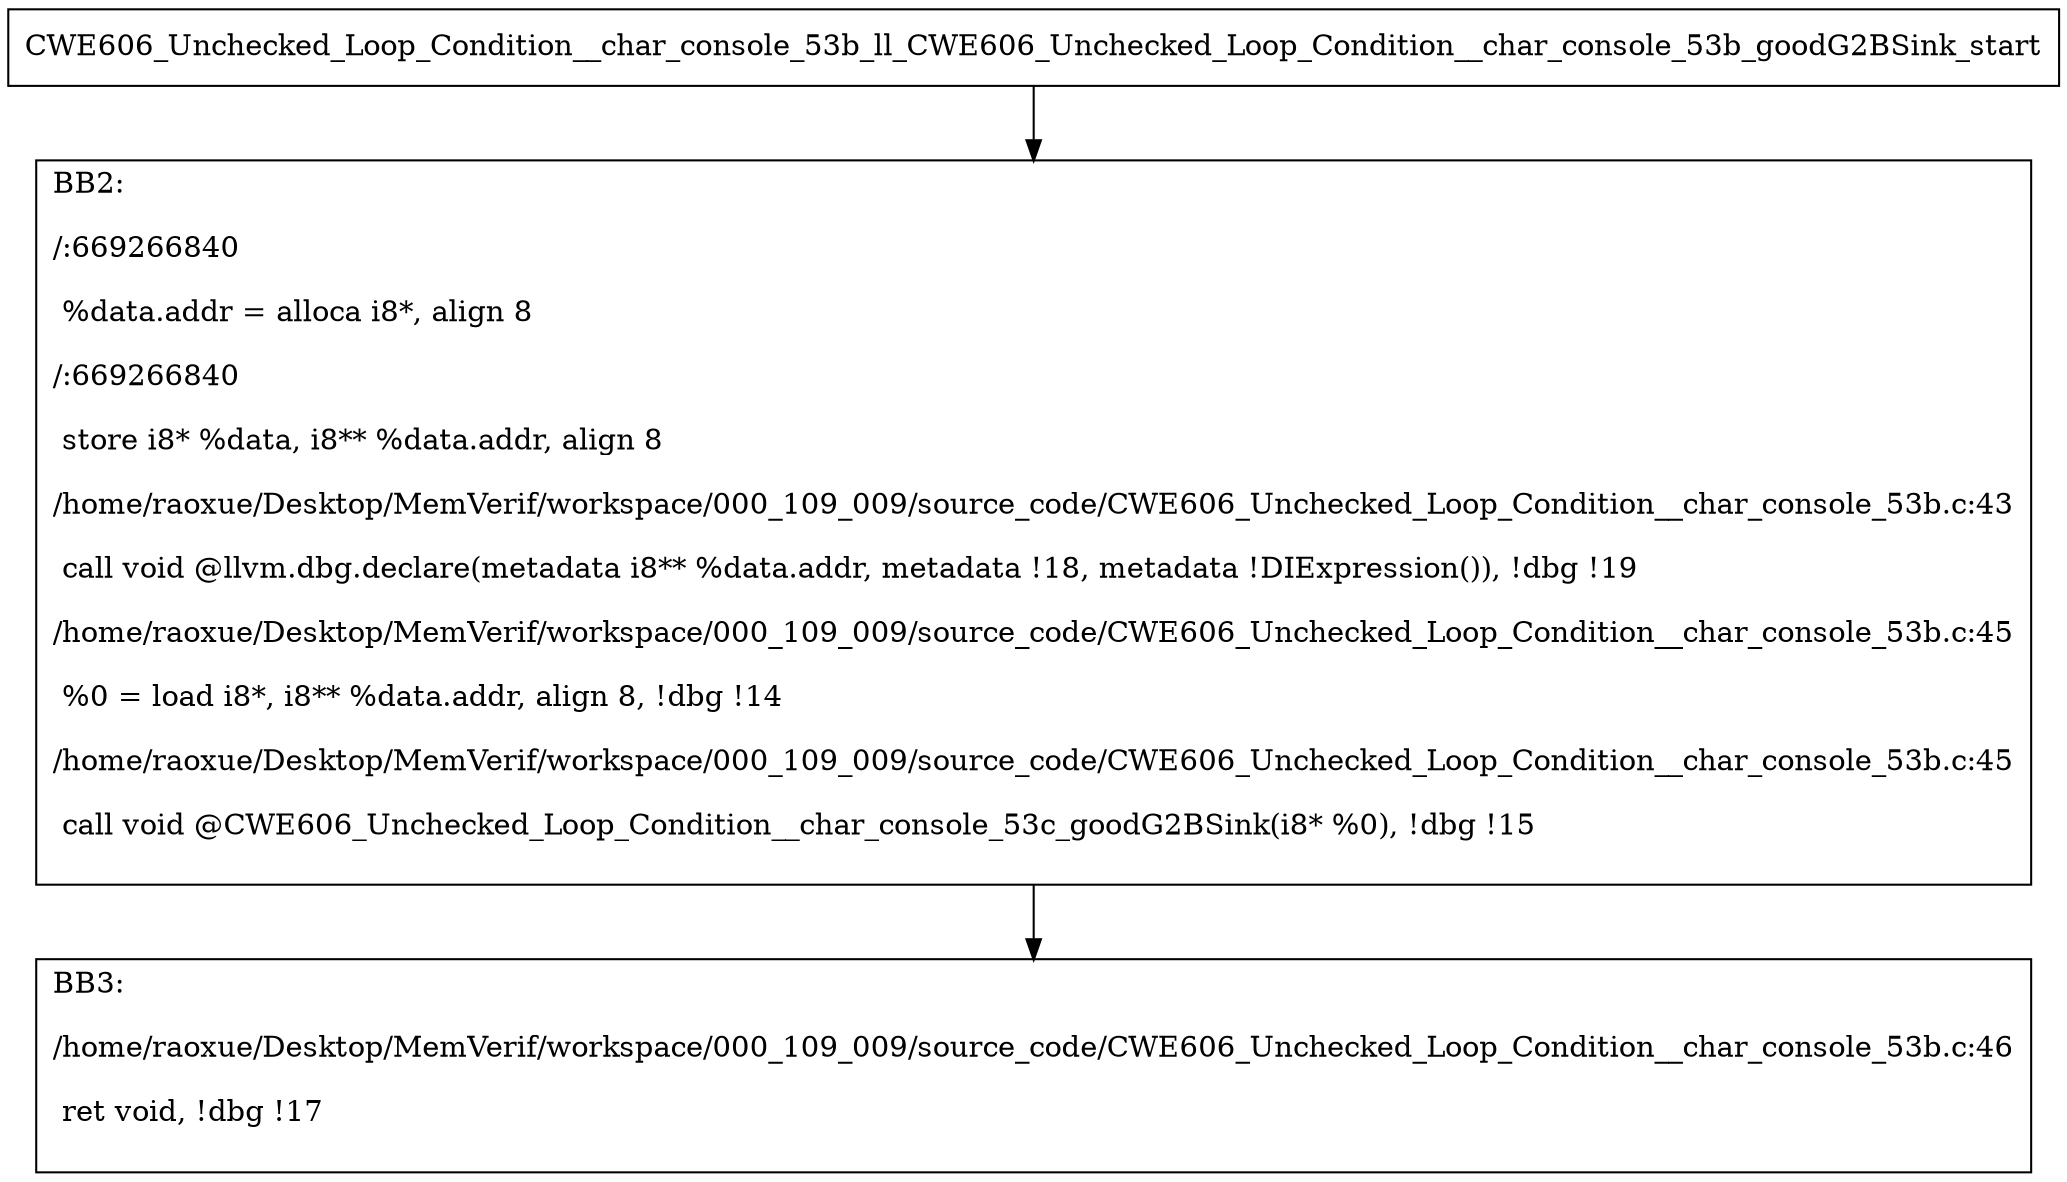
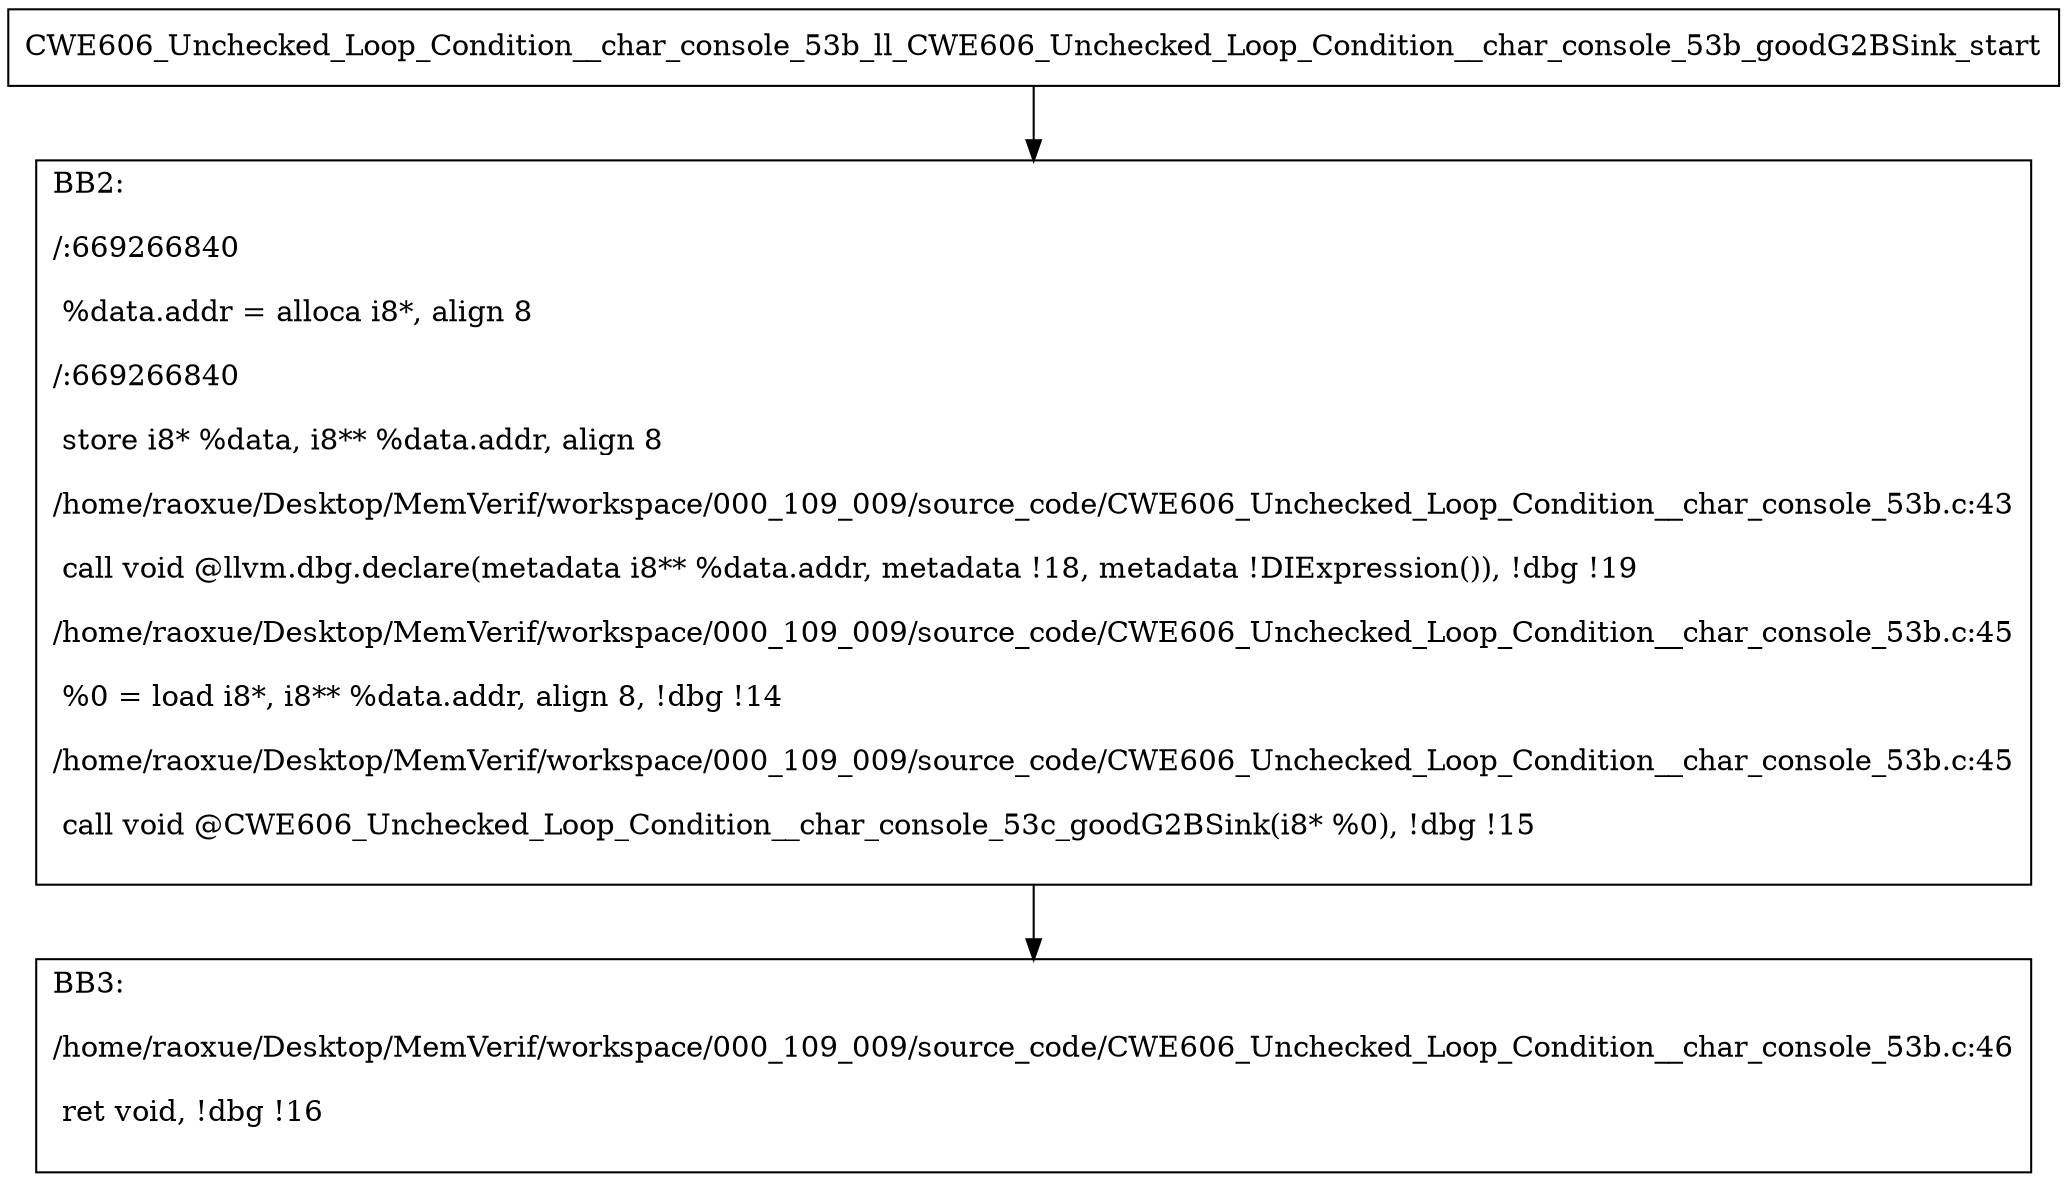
node "BB3:": text "ret void, !dbg !17" -> "ret void, !dbg !16"
